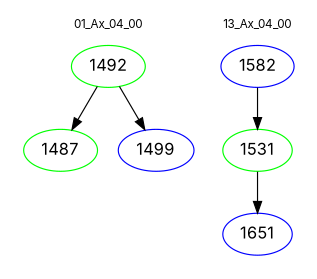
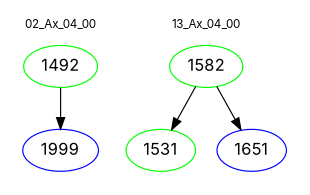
cluster "01_Ax_04_00": label "01_Ax_04_00" -> "02_Ax_04_00"
node "1582": color blue -> green
node "1487": removed
node "1499": label "1499" -> "1999"
edge "1531" -> "1651": now "1582" -> "1651"
